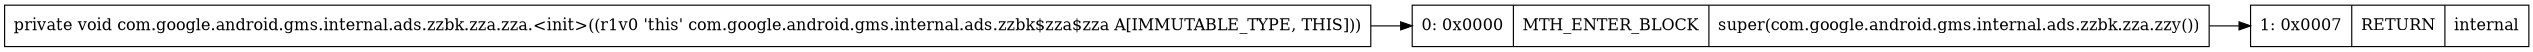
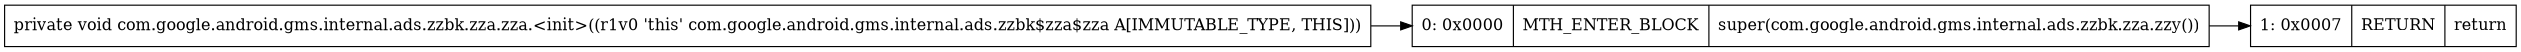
node "1: 0x0007": text "internal" -> "return"
